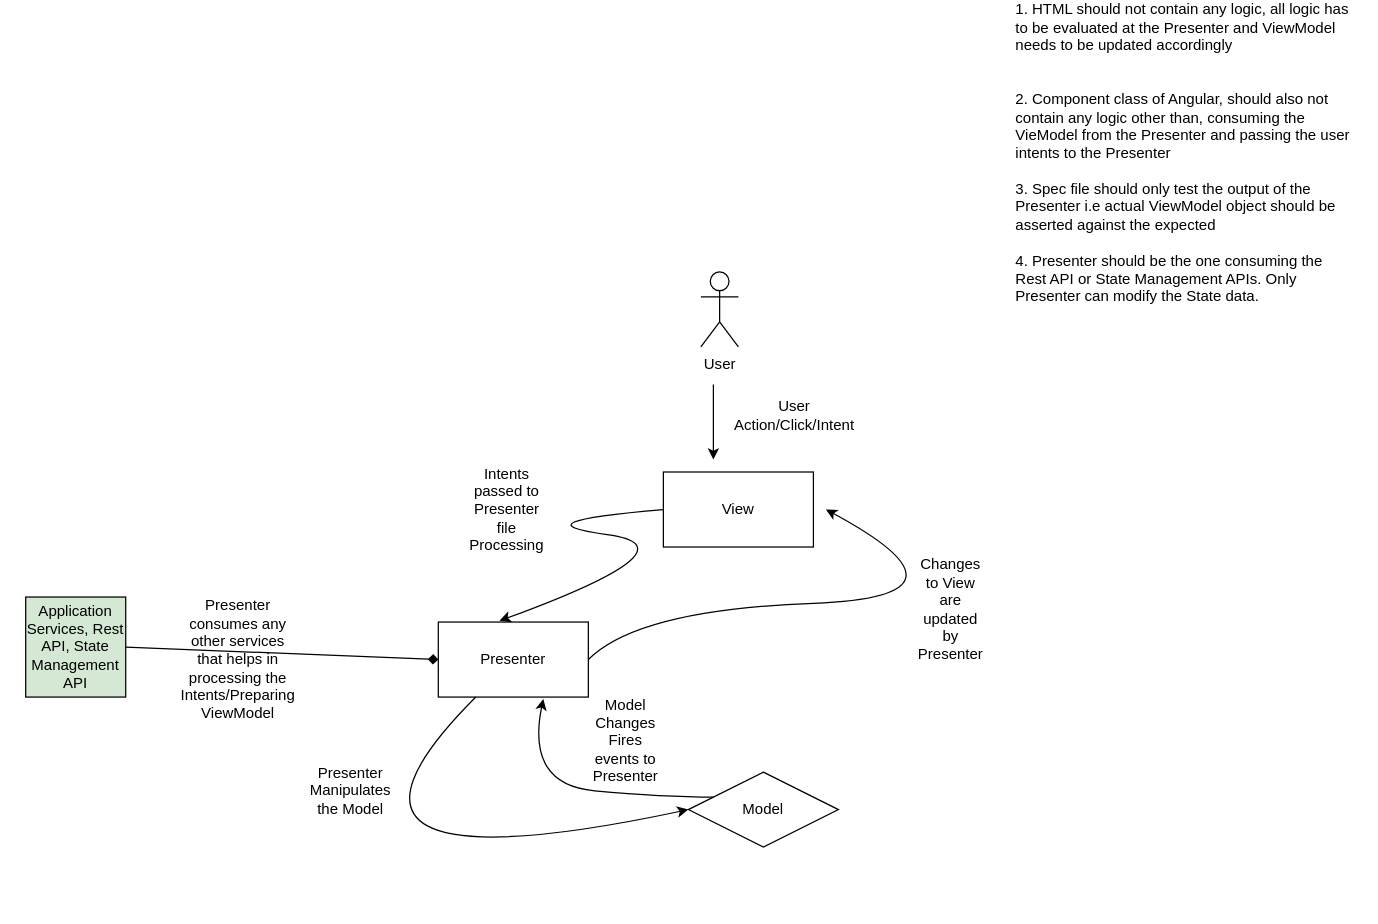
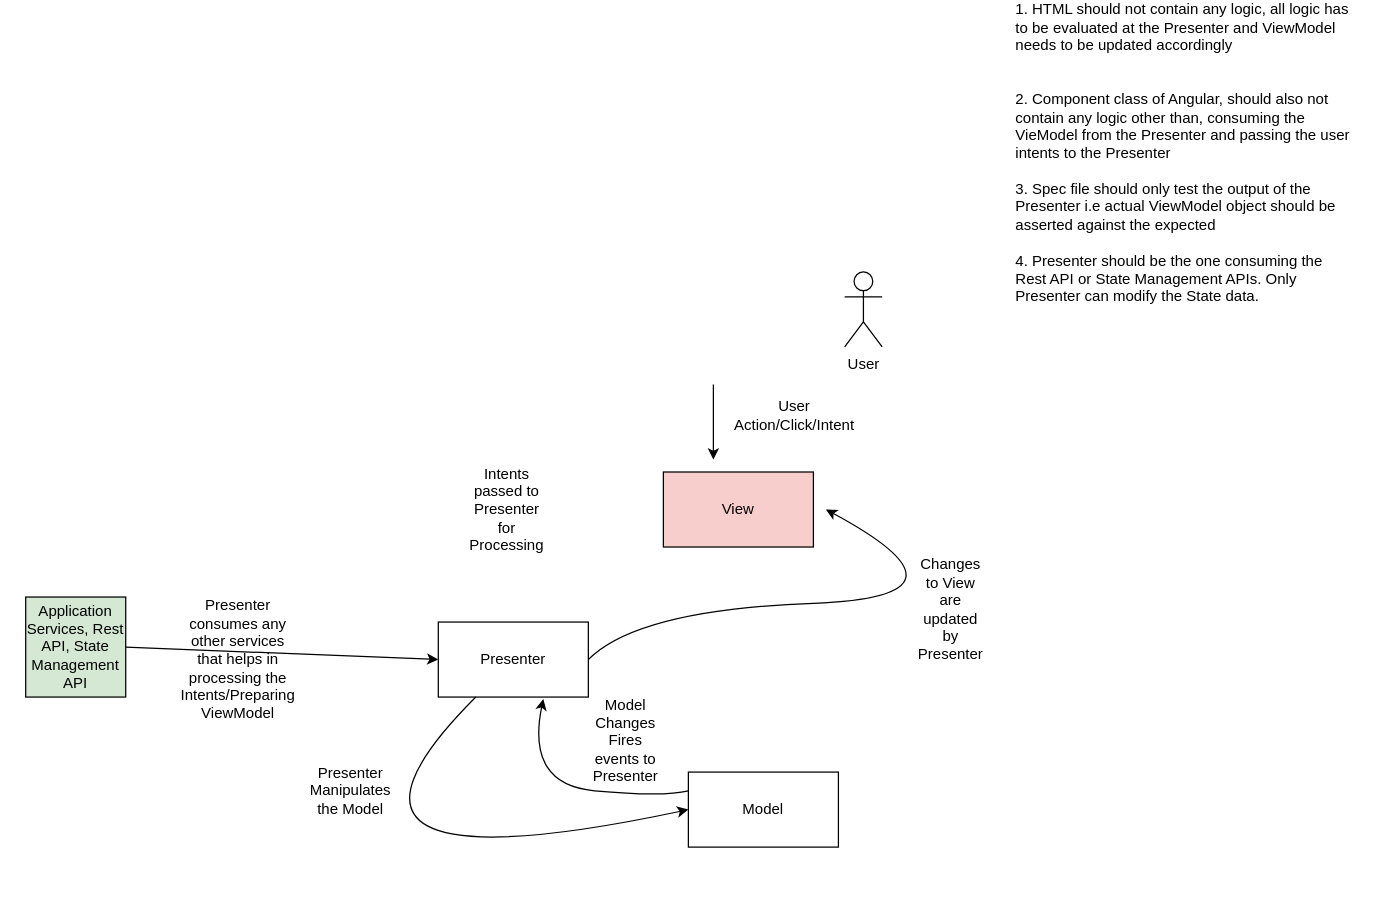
node "User": moved (719, 309) -> (863, 309)
node "Intents passed to Presenter file Processing": label "Intents passed to Presenter file Processing" -> "Intents passed to Presenter for Processing"
node "View": fillcolor #ffffff -> #f8cecc
edge "View" -> "Presenter": removed
edge "Application Services, Rest API, State Management API" -> "Presenter": arrowhead diamond -> classic
node "Model": shape diamond -> rectangle
